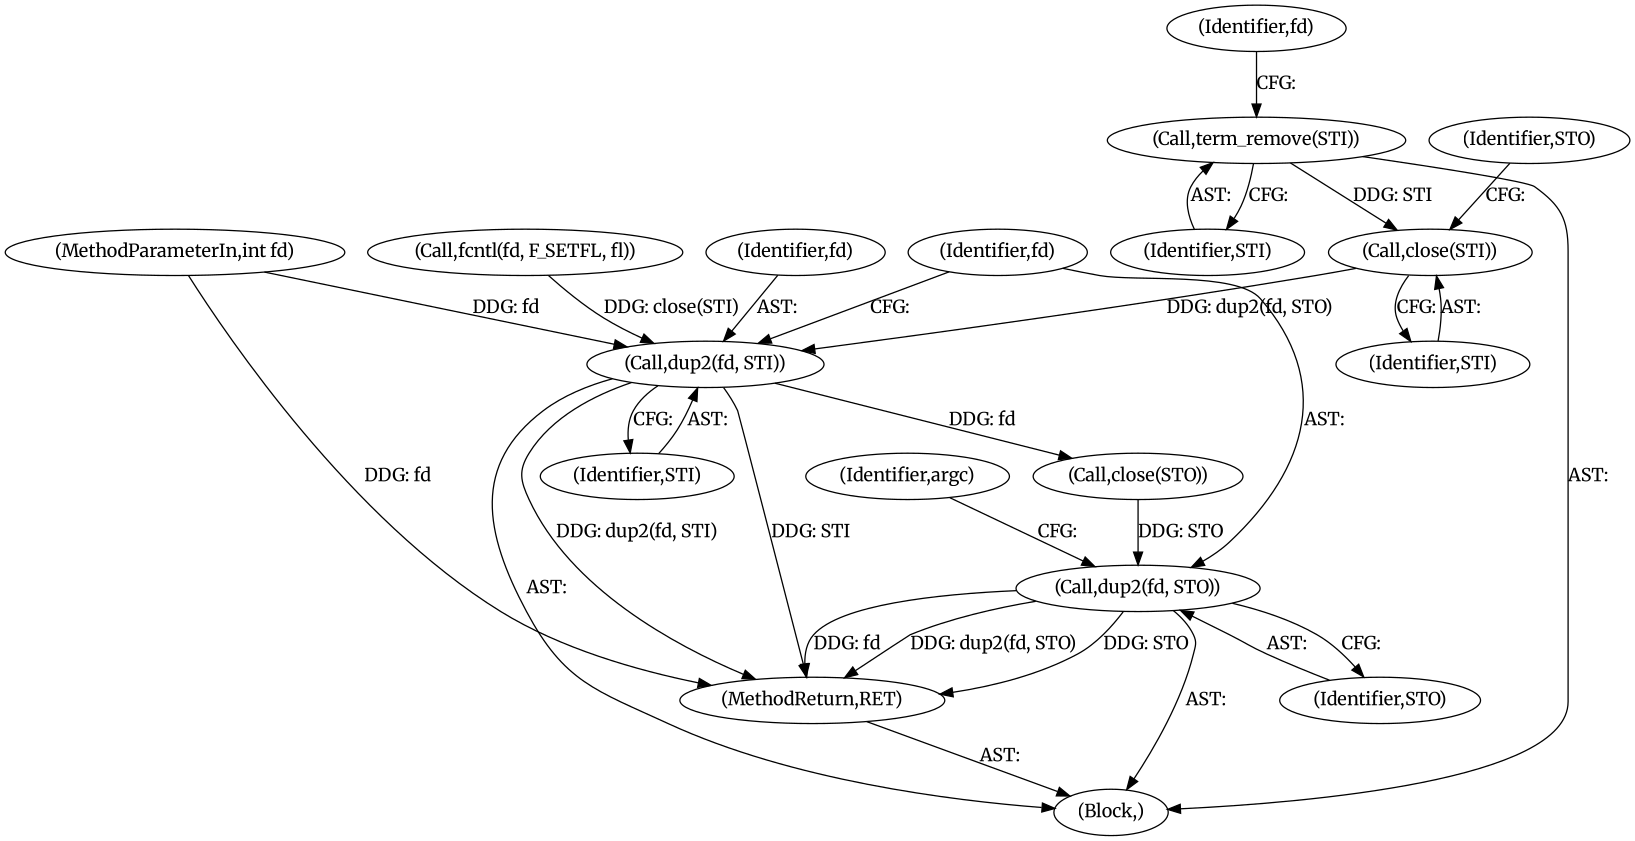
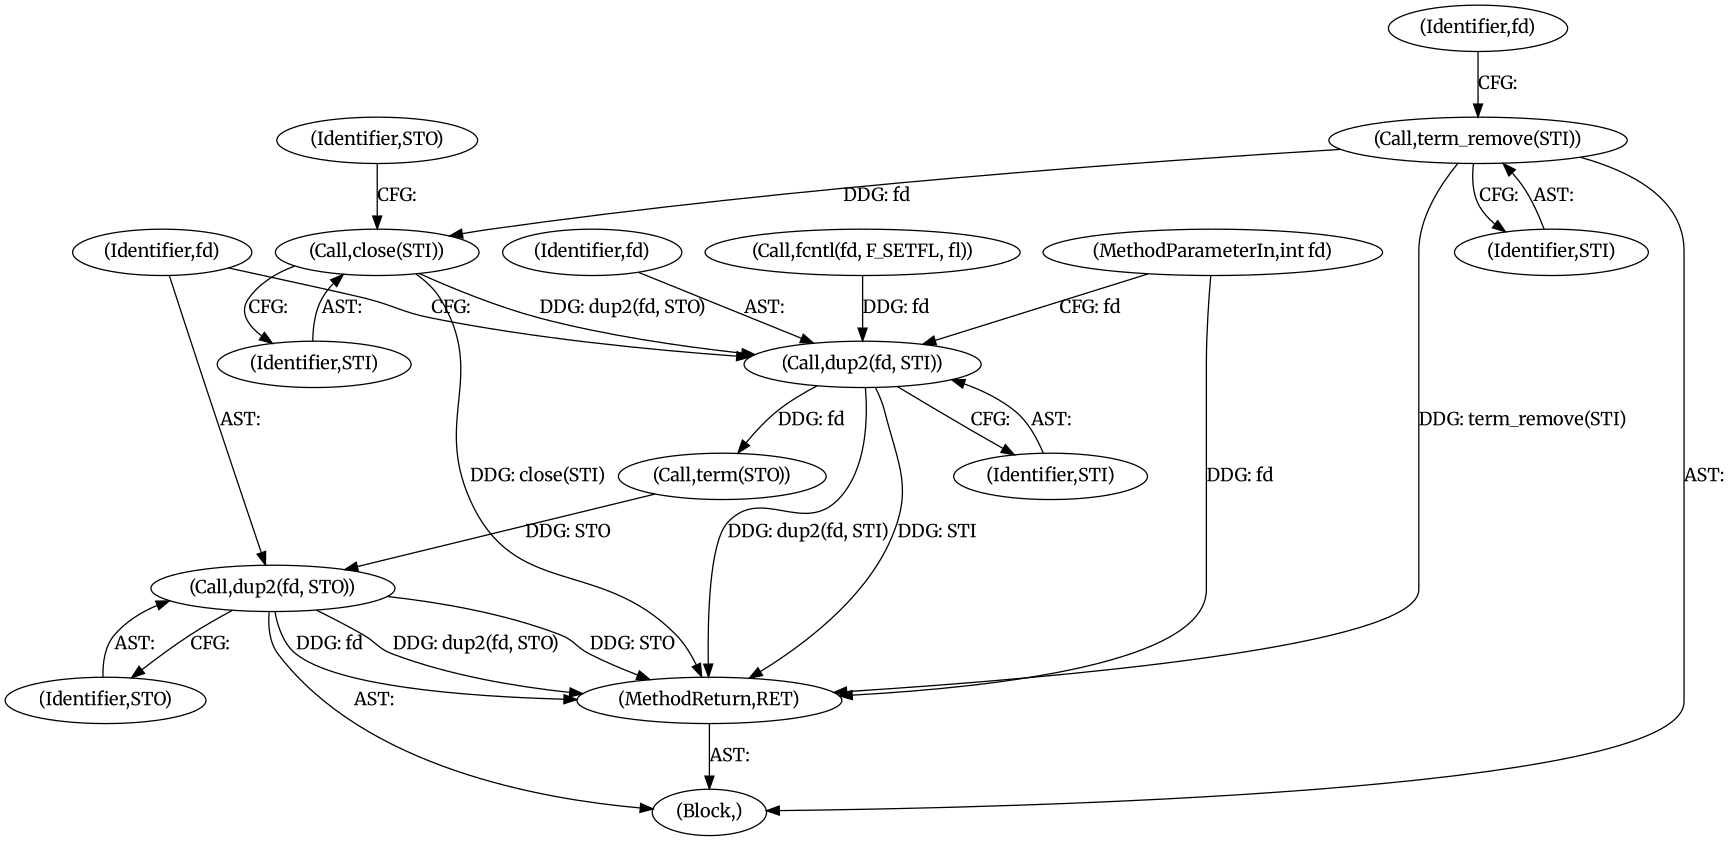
edge "(Call,term_remove(STI))" -> "(Call,close(STI))": label "DDG: STI" -> "DDG: fd"
edge "(MethodParameterIn,int fd)" -> "(Call,dup2(fd, STI))": label "DDG: fd" -> "CFG: fd"
edge "(Call,fcntl(fd, F_SETFL, fl))" -> "(Call,dup2(fd, STI))": label "DDG: close(STI)" -> "DDG: fd"
node "(Identifier,argc)": removed
node "(Call,close(STO))": label "(Call,close(STO))" -> "(Call,term(STO))"
edge "(Call,close(STI))" -> "(MethodReturn,RET)": added, label "DDG: close(STI)"
edge "(Call,term_remove(STI))" -> "(MethodReturn,RET)": added, label "DDG: term_remove(STI)"
edge "(Call,dup2(fd, STI))" -> "(Block,)": removed, label "AST:"
